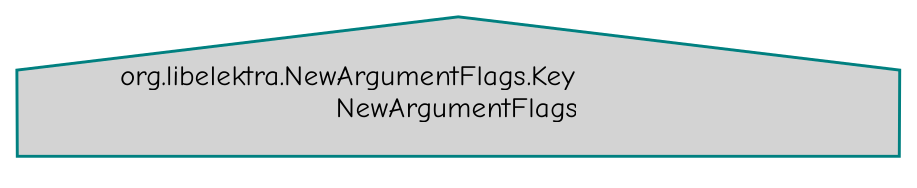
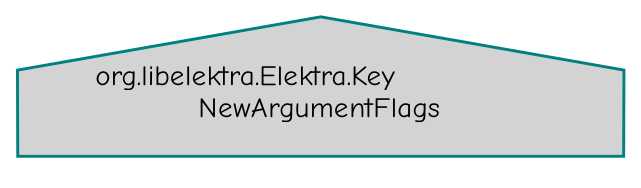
node "org.libelektra.NewArgumentFlags.Key NewArgumentFlags": label "org.libelektra.NewArgumentFlags.Key NewArgumentFlags" -> "org.libelektra.Elektra.Key NewArgumentFlags"
